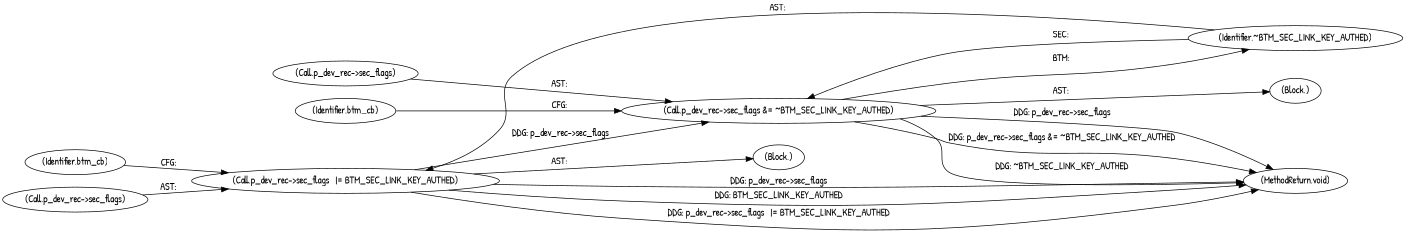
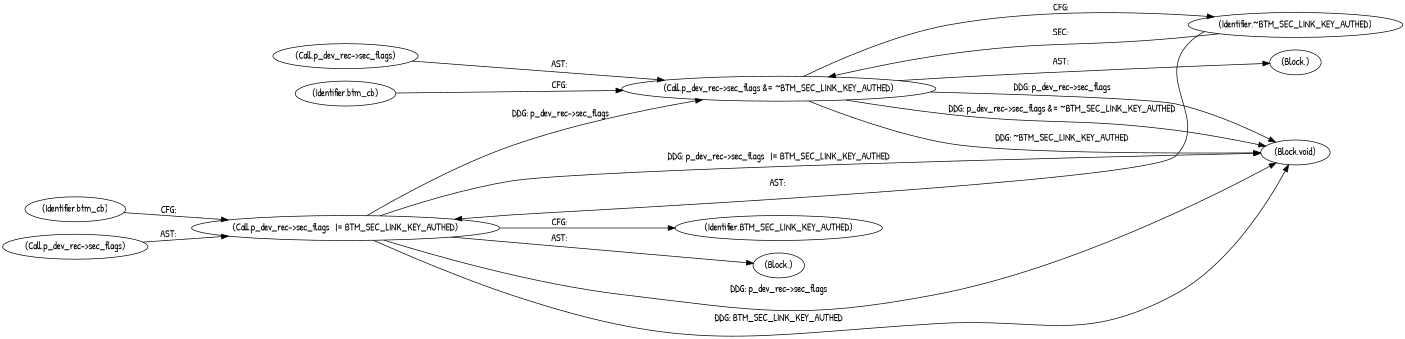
edge "(Call,p_dev_rec->sec_flags &= ~BTM_SEC_LINK_KEY_AUTHED)" -> "(Identifier,~BTM_SEC_LINK_KEY_AUTHED)": label "BTM: " -> "CFG: "
node "(MethodReturn,void)": label "(MethodReturn,void)" -> "(Block,void)"
node "(Identifier,BTM_SEC_LINK_KEY_AUTHED)": added
